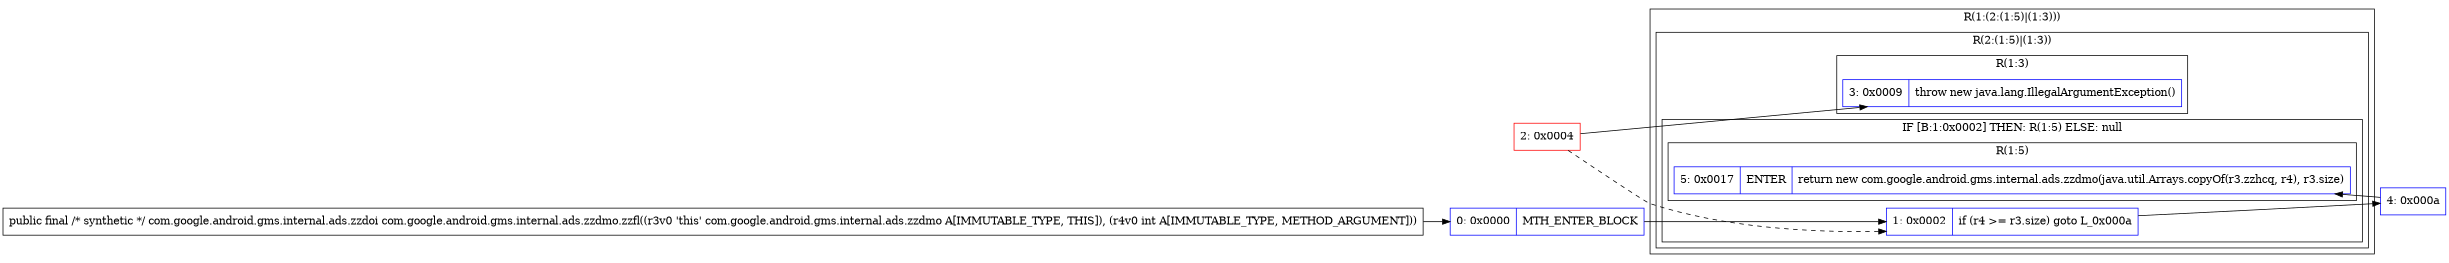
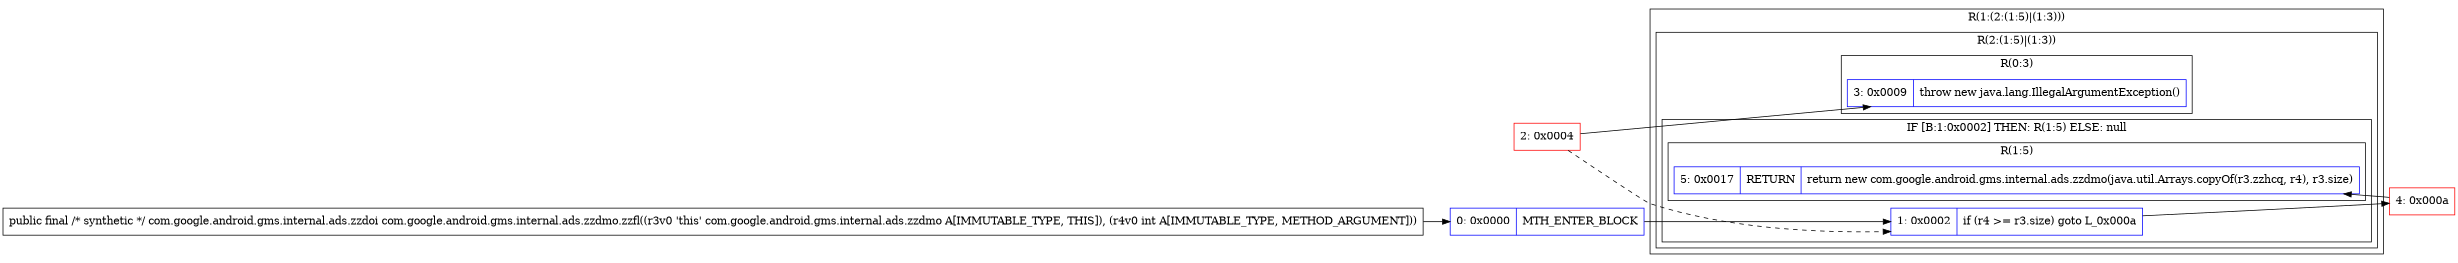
cluster "R(1:3)": label "R(1:3)" -> "R(0:3)"
node "5: 0x0017": text "ENTER" -> "RETURN"
node "4: 0x000a": color blue -> red
